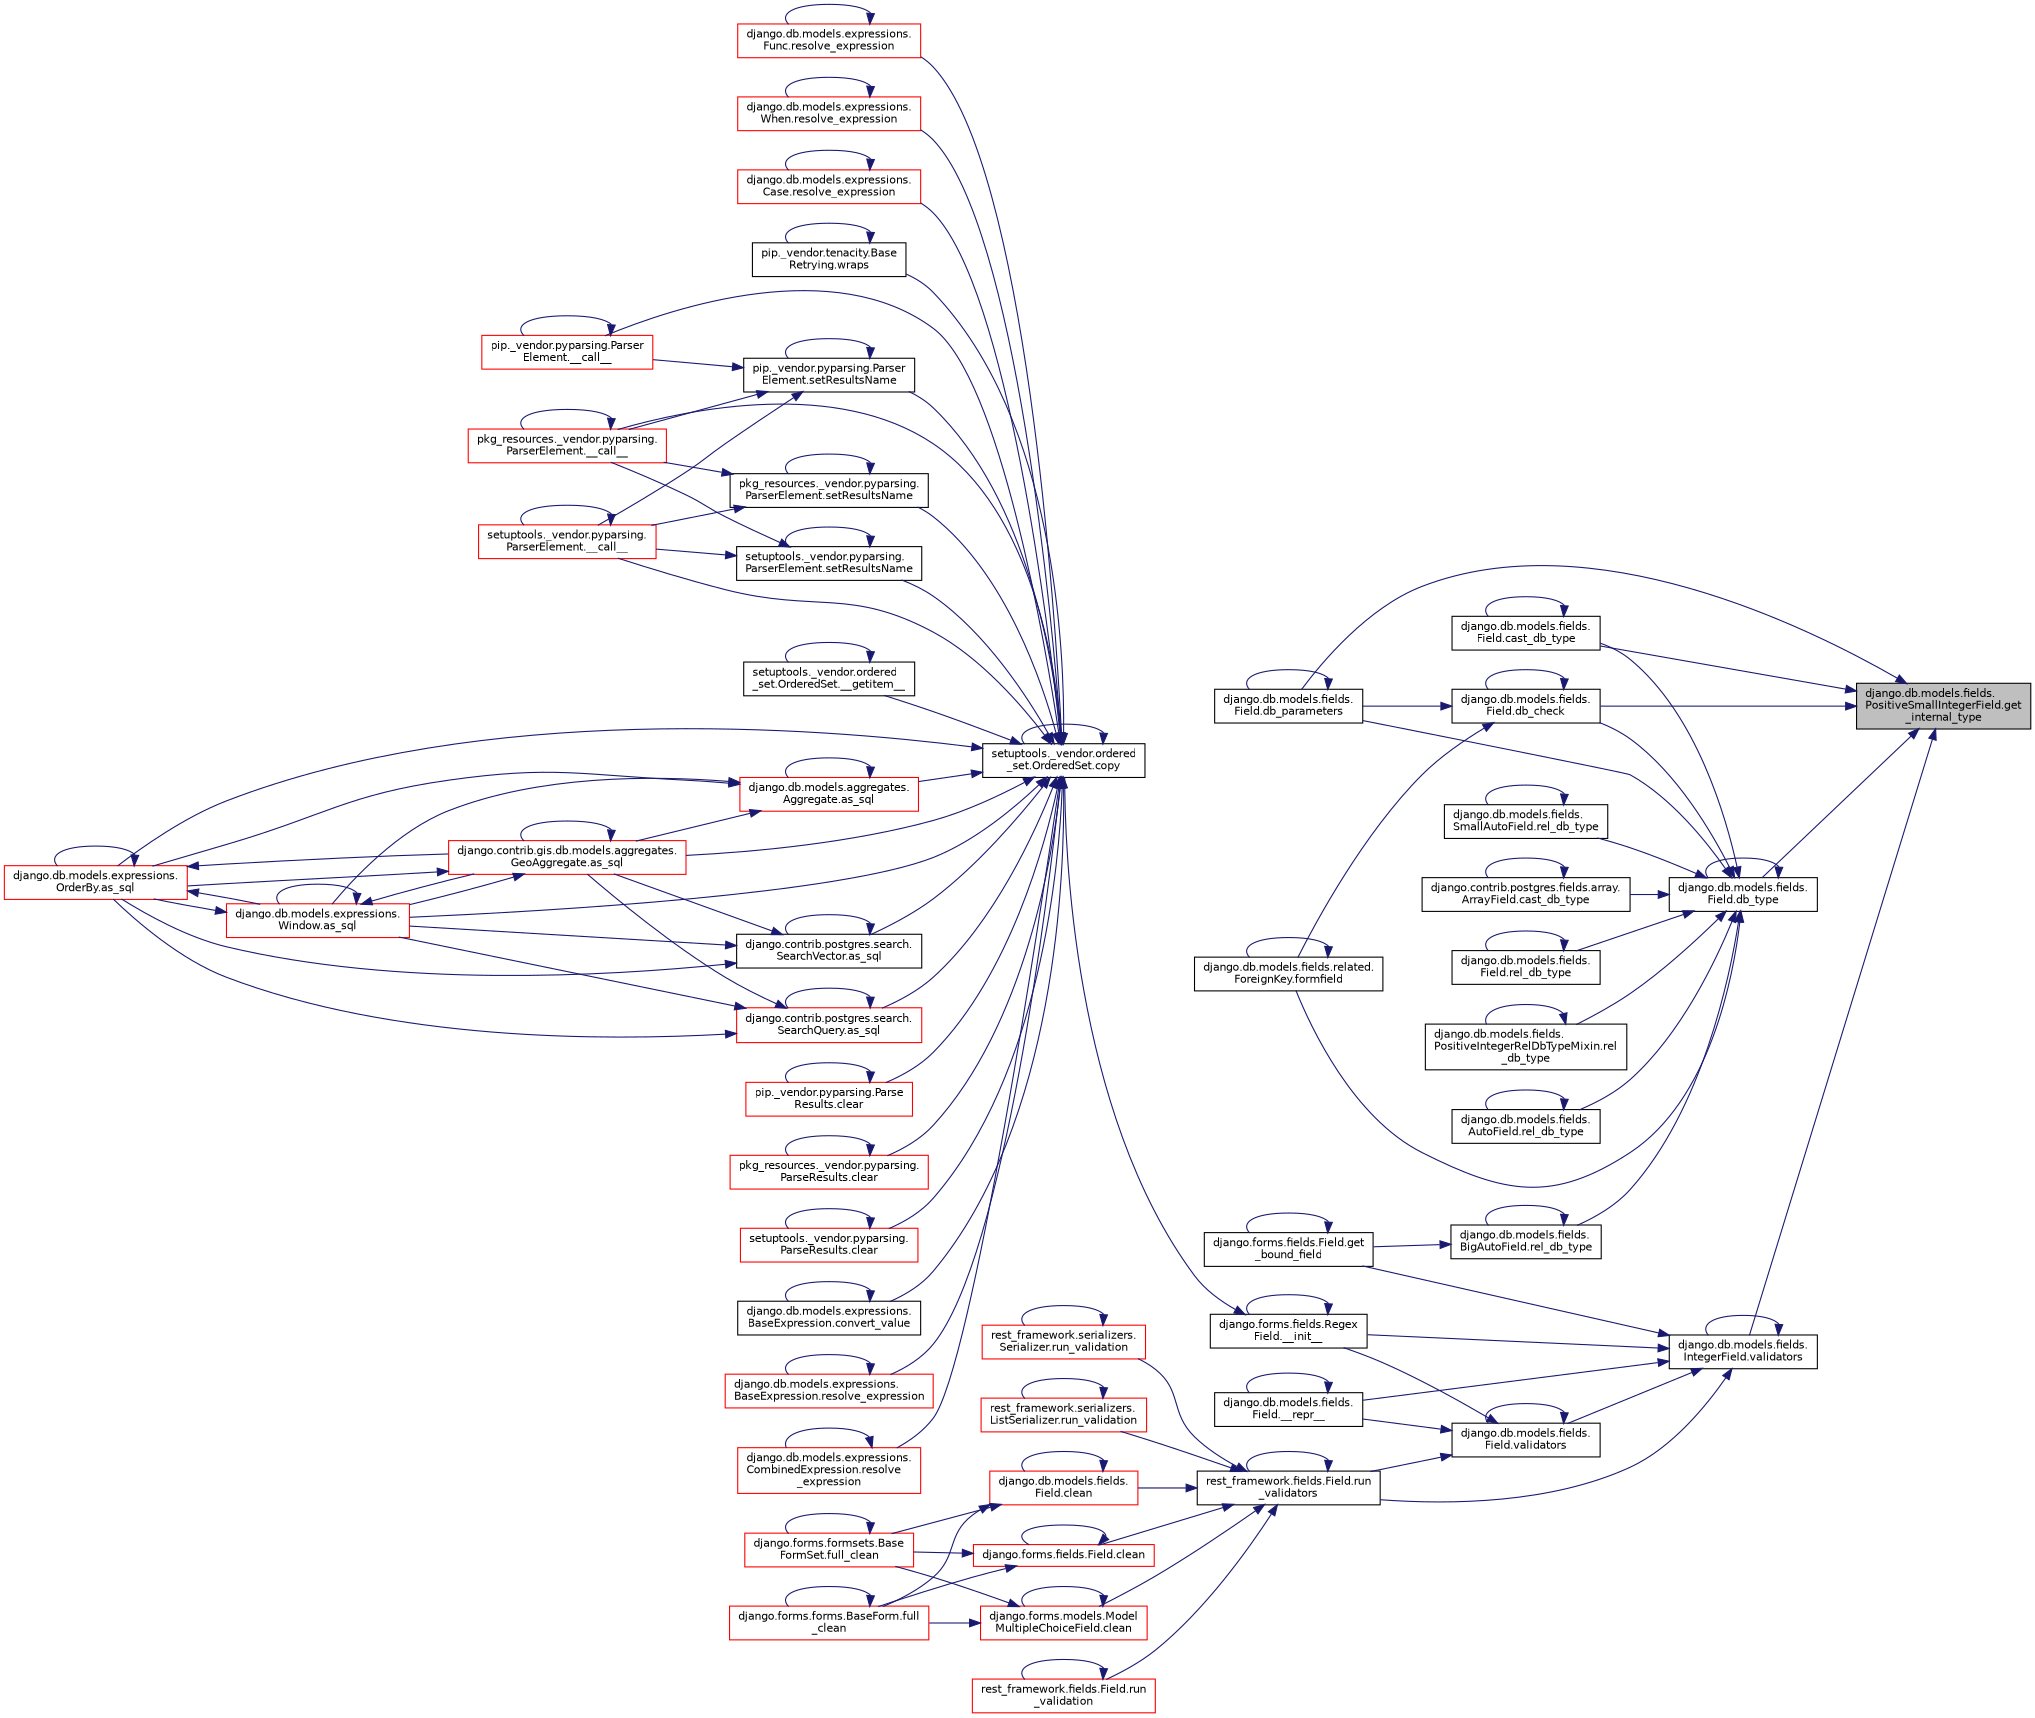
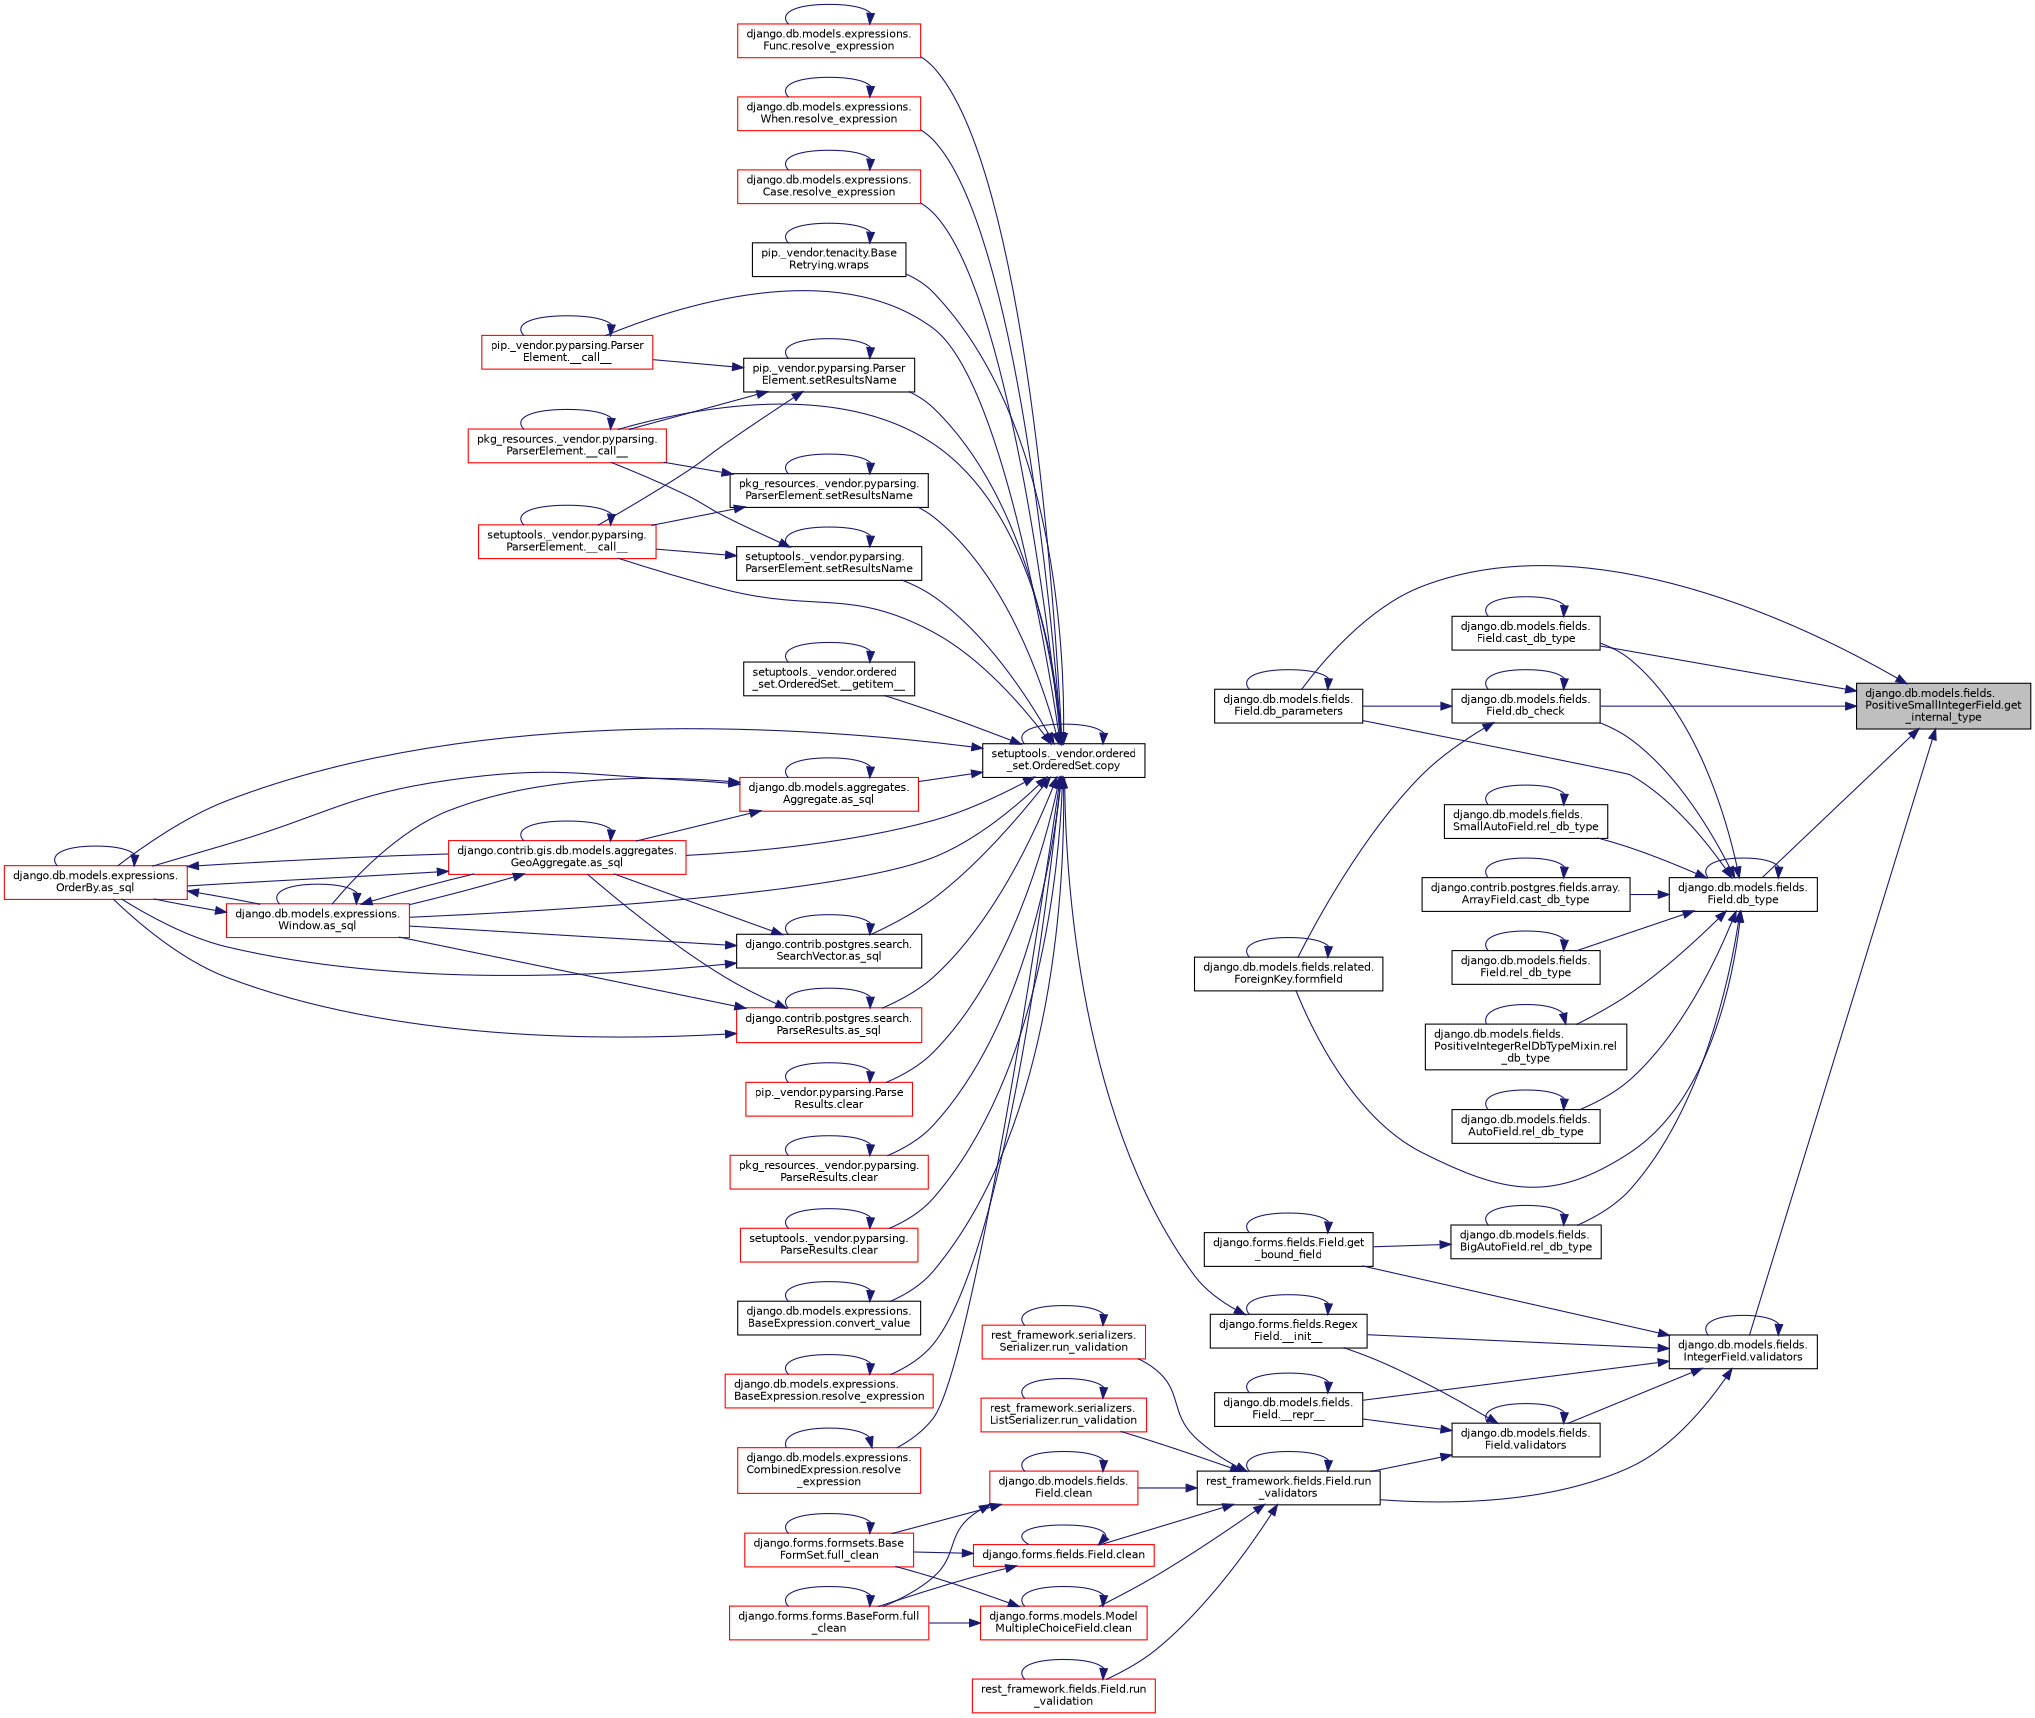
node "django.contrib.postgres.search. SearchQuery.as_sql": label "django.contrib.postgres.search. SearchQuery.as_sql" -> "django.contrib.postgres.search. ParseResults.as_sql"
